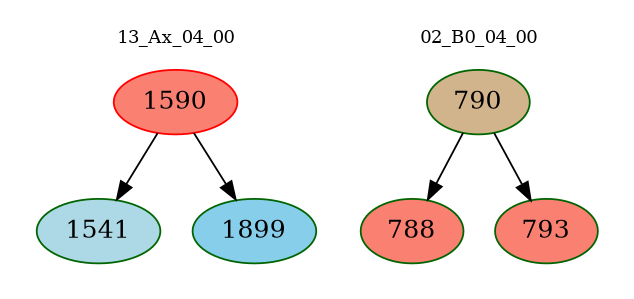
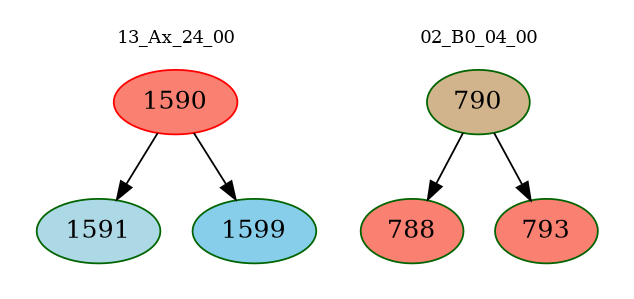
cluster "13_Ax_04_00": label "13_Ax_04_00" -> "13_Ax_24_00"
node "1541": label "1541" -> "1591"
node "1899": label "1899" -> "1599"
